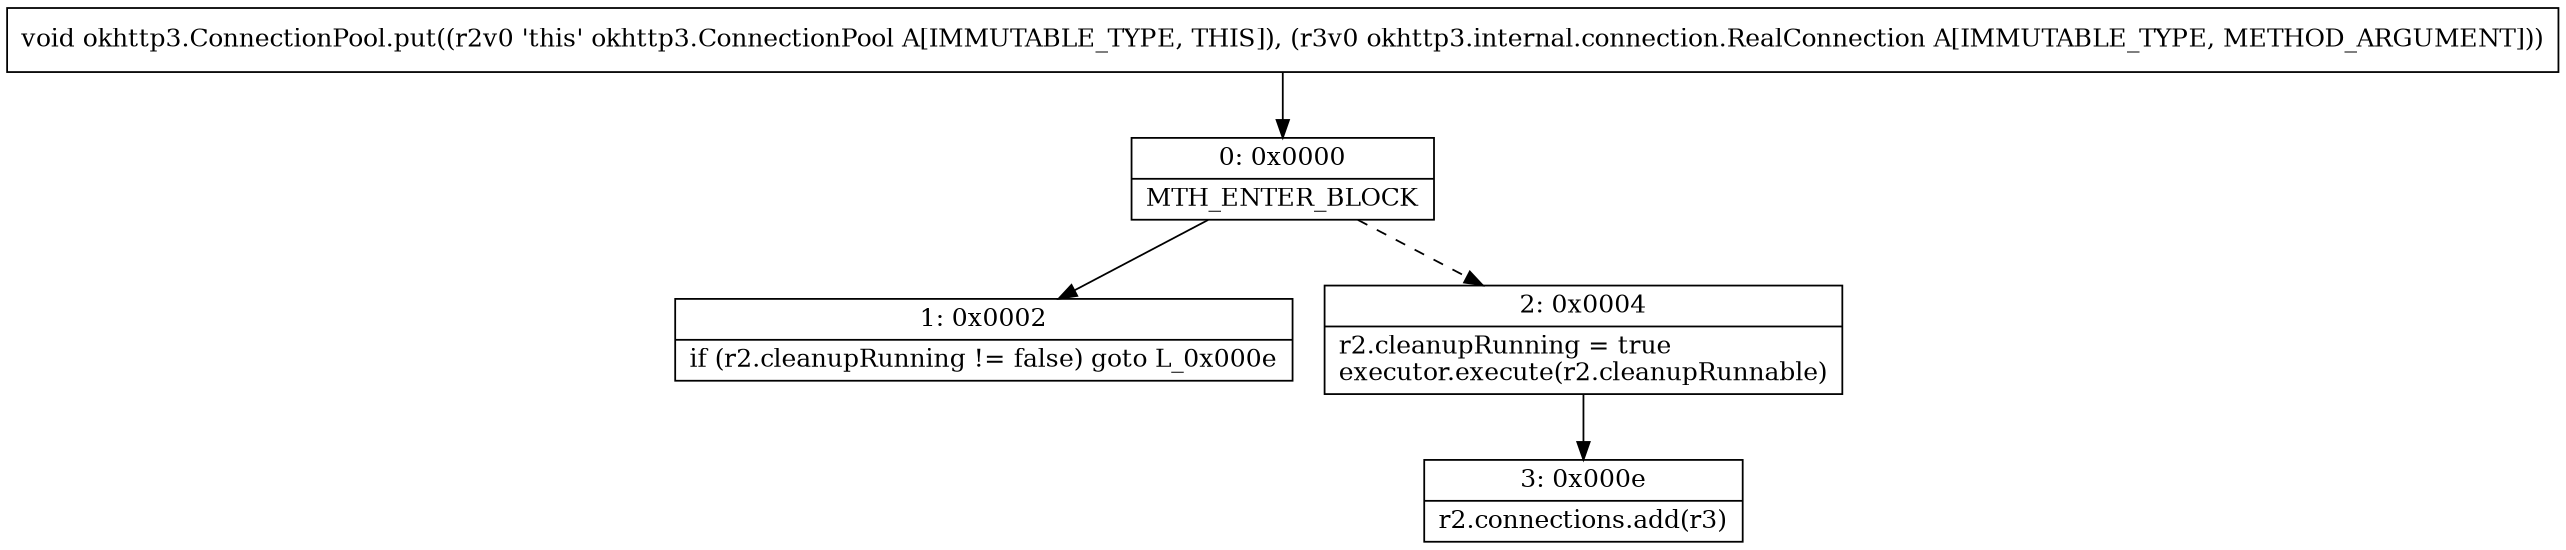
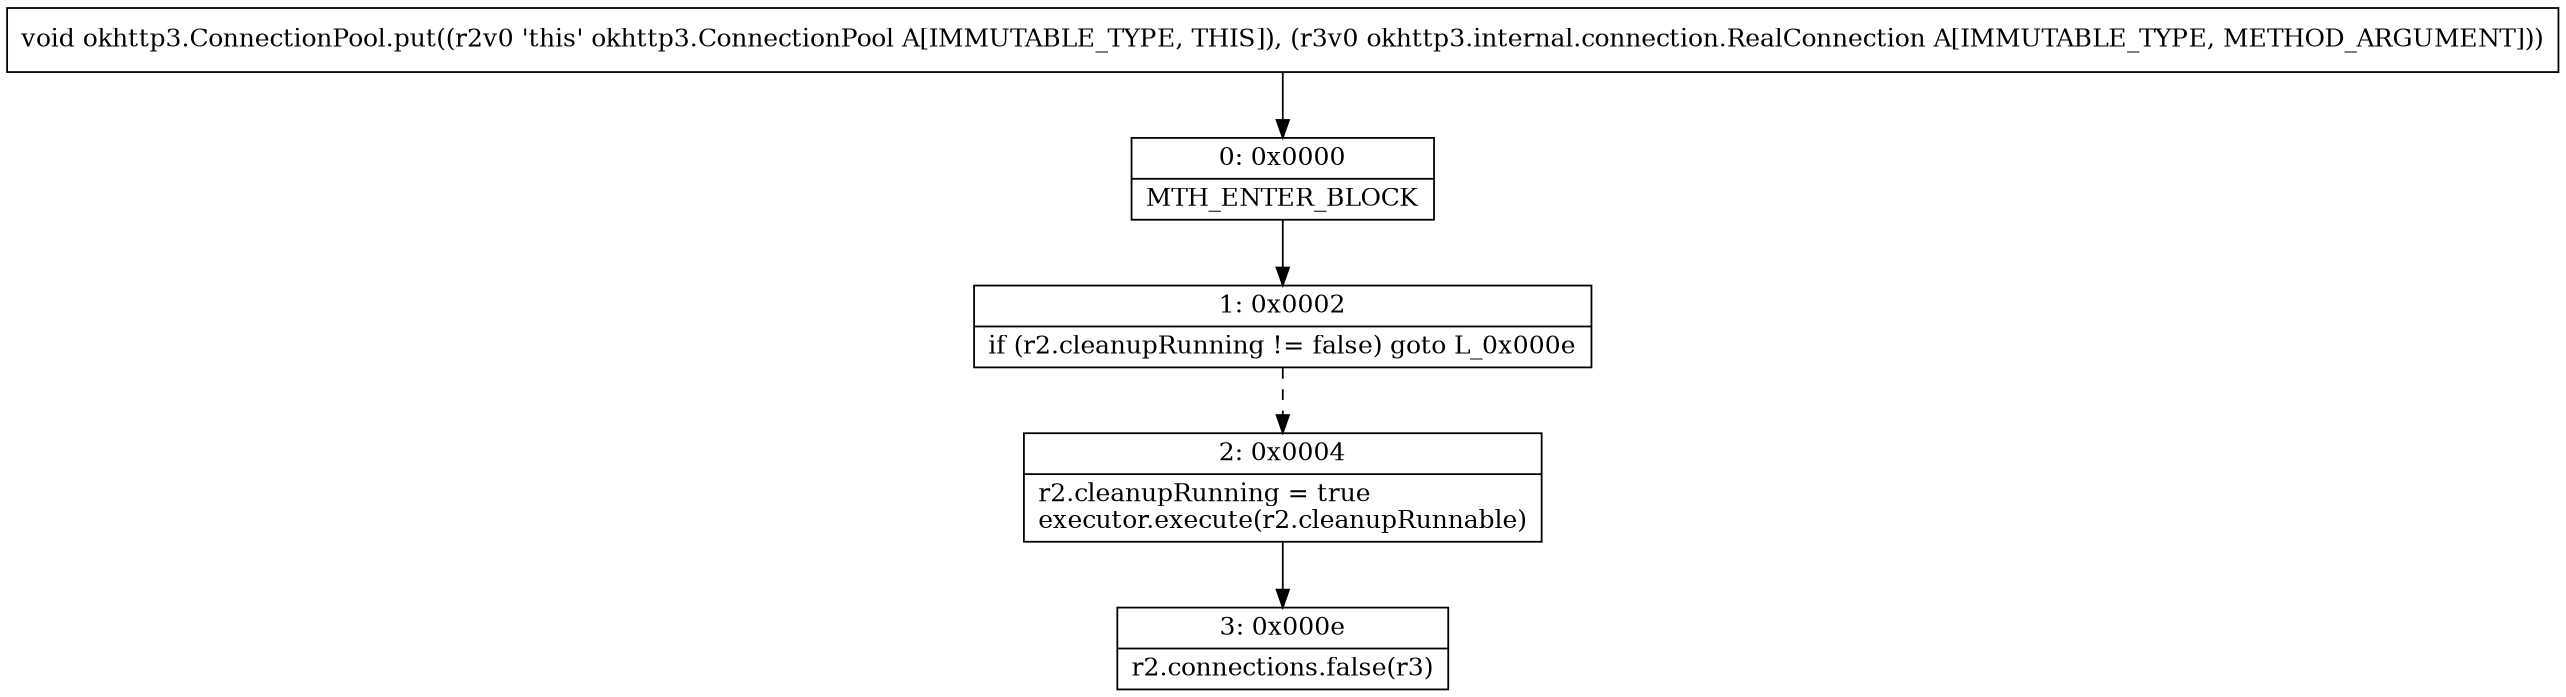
edge "0: 0x0000" -> "2: 0x0004": now "1: 0x0002" -> "2: 0x0004"
node "3: 0x000e": text "r2.connections.add(r3)" -> "r2.connections.false(r3)"
